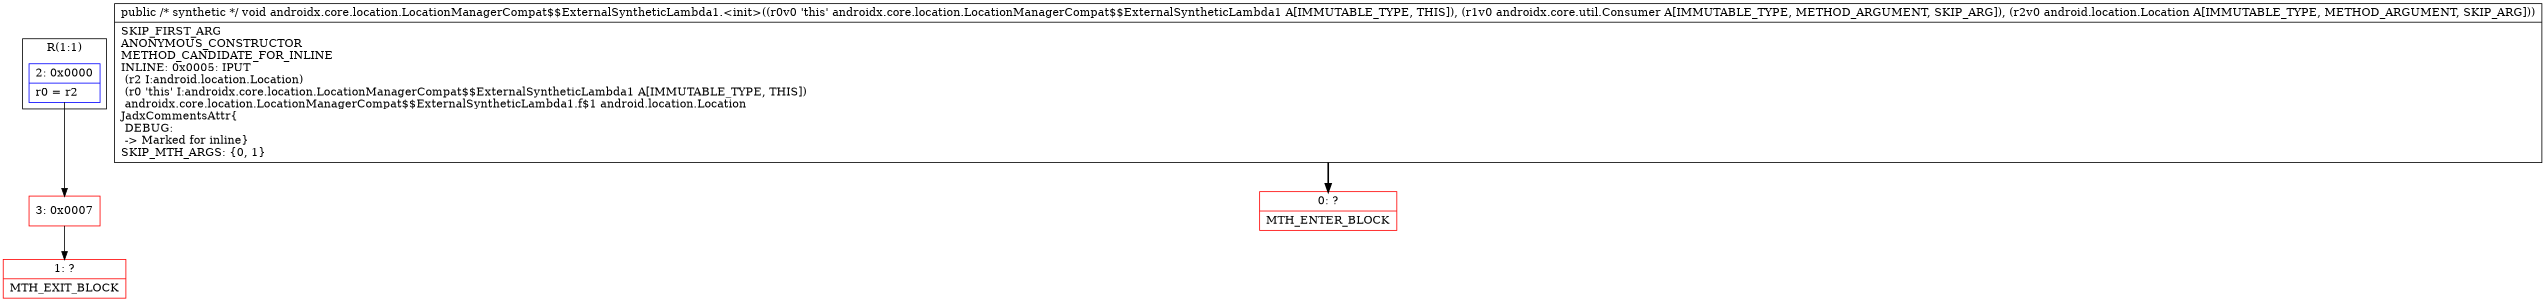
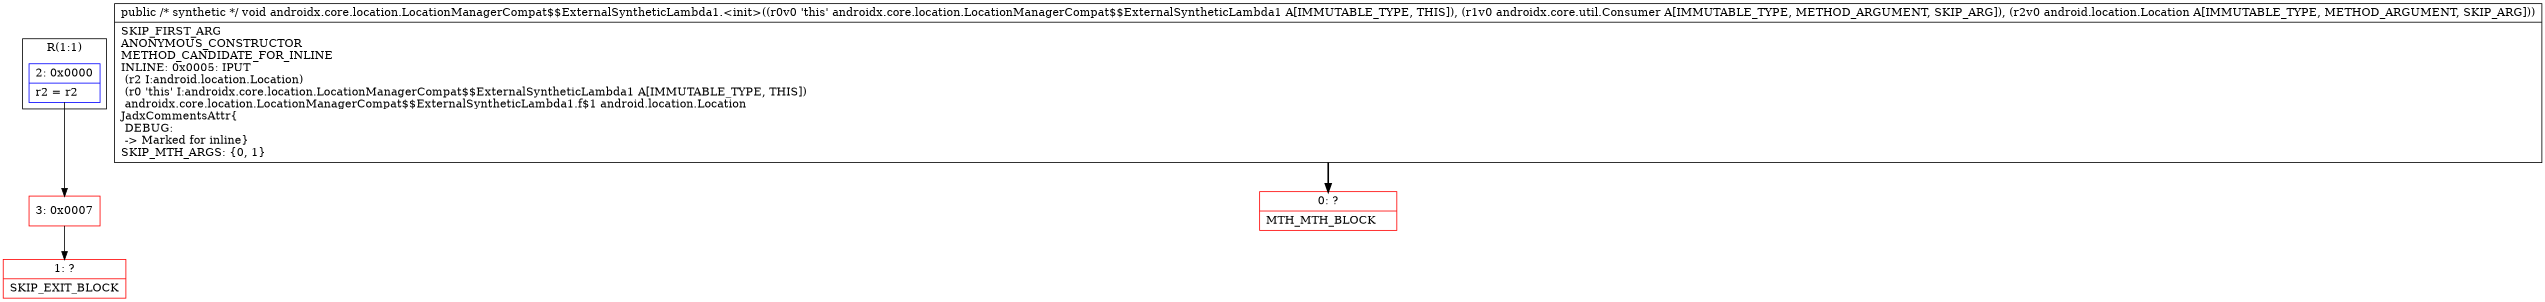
node "2: 0x0000": text "r0 = r2" -> "r2 = r2"
node "0: ?": text "MTH_ENTER_BLOCK" -> "MTH_MTH_BLOCK"
node "1: ?": text "MTH_EXIT_BLOCK" -> "SKIP_EXIT_BLOCK"
